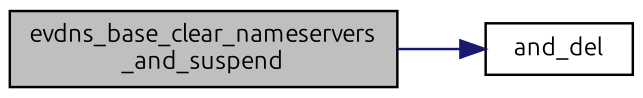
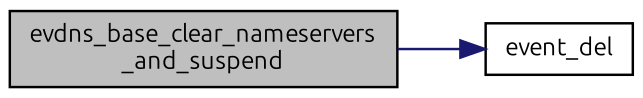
node "and_del": label "and_del" -> "event_del"
